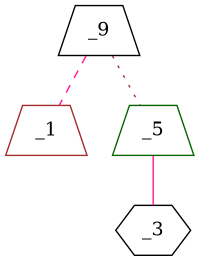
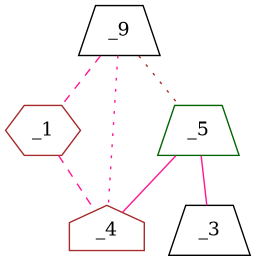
node "_1": shape trapezium -> hexagon
node "_4": added
node "_3": shape hexagon -> trapezium
